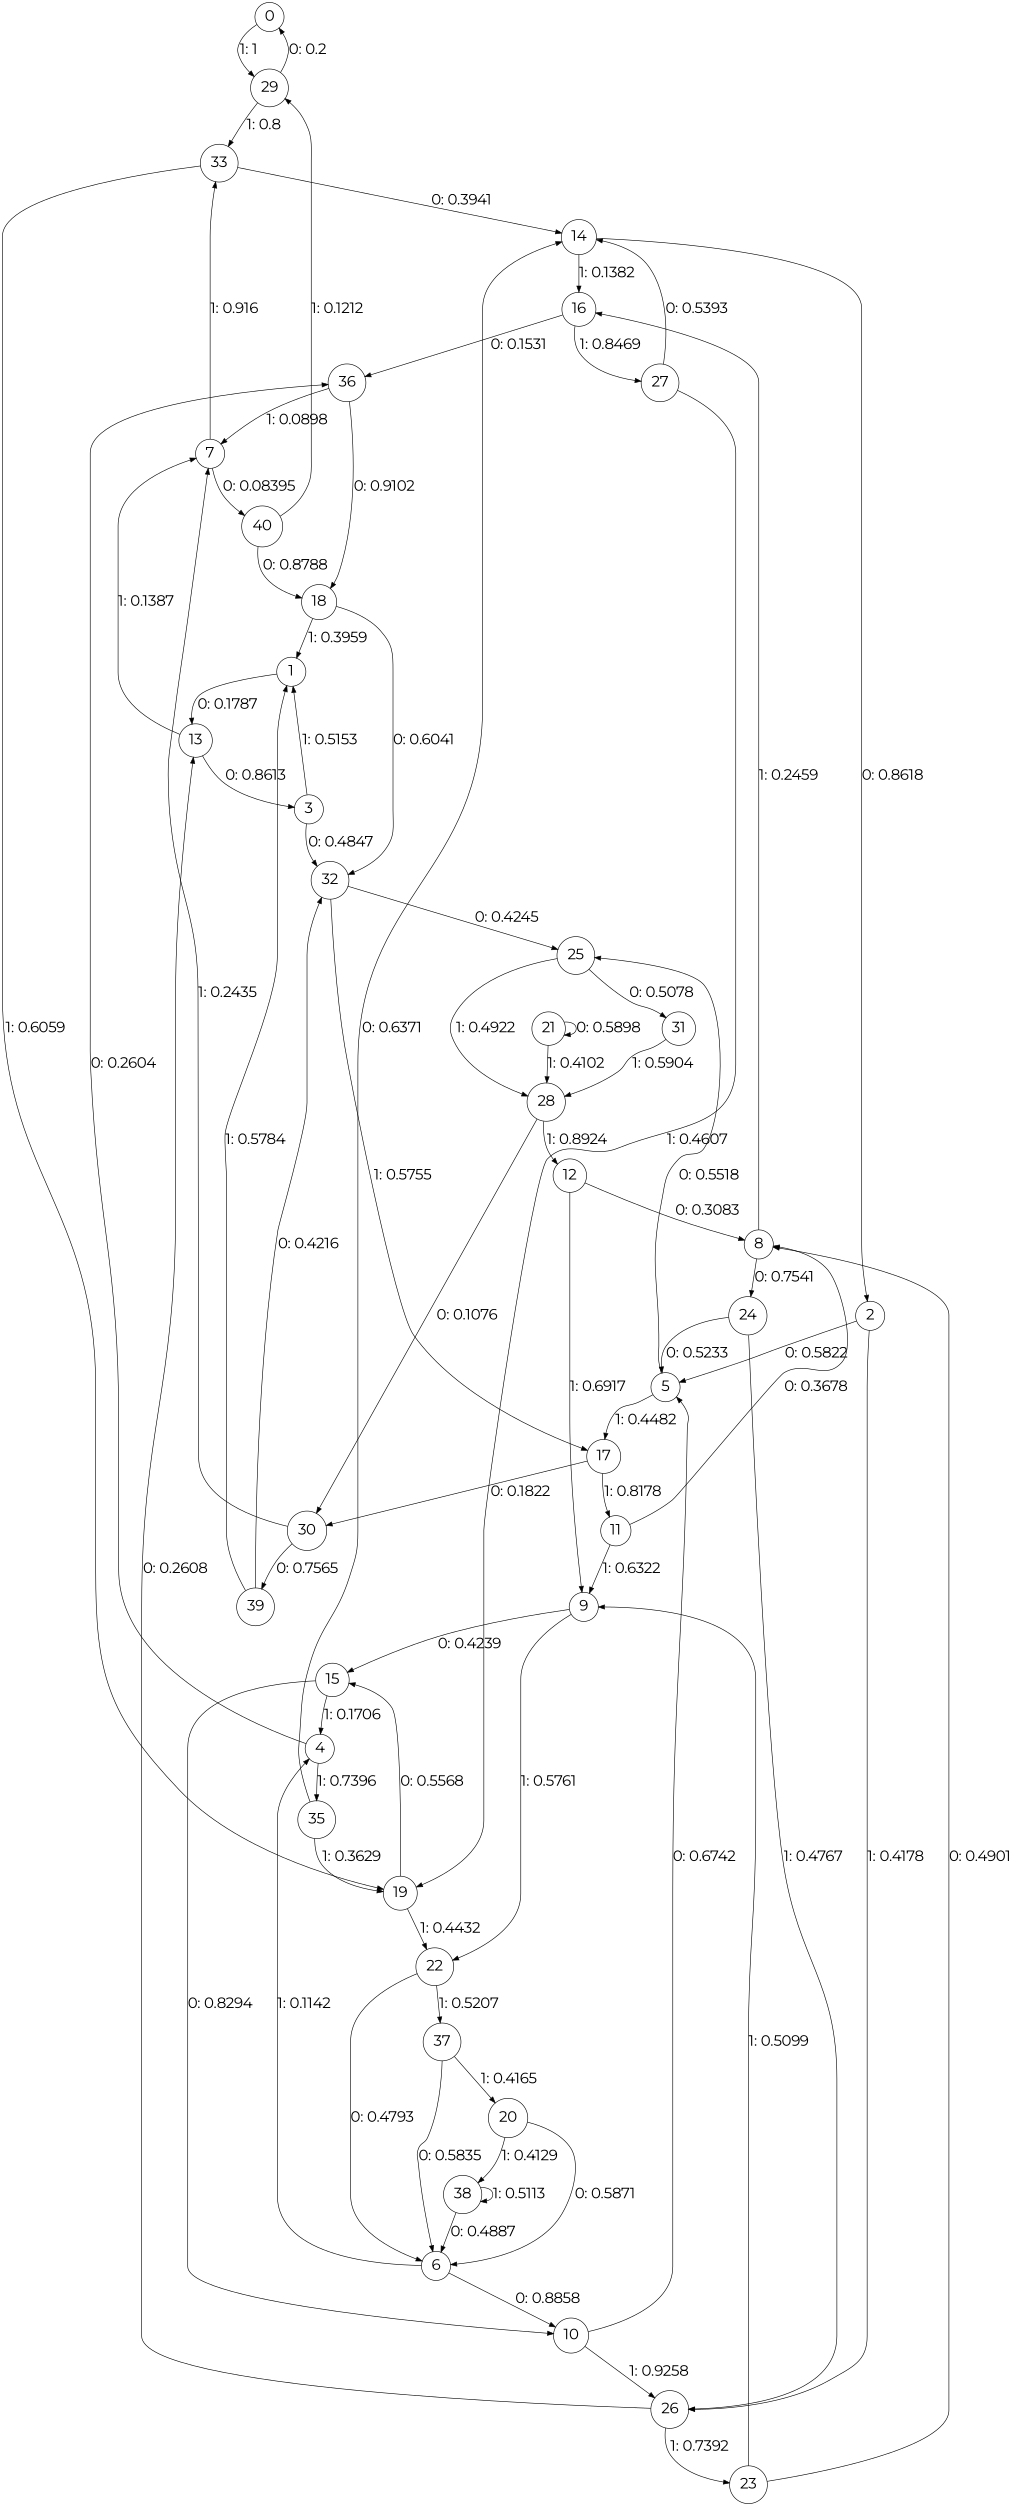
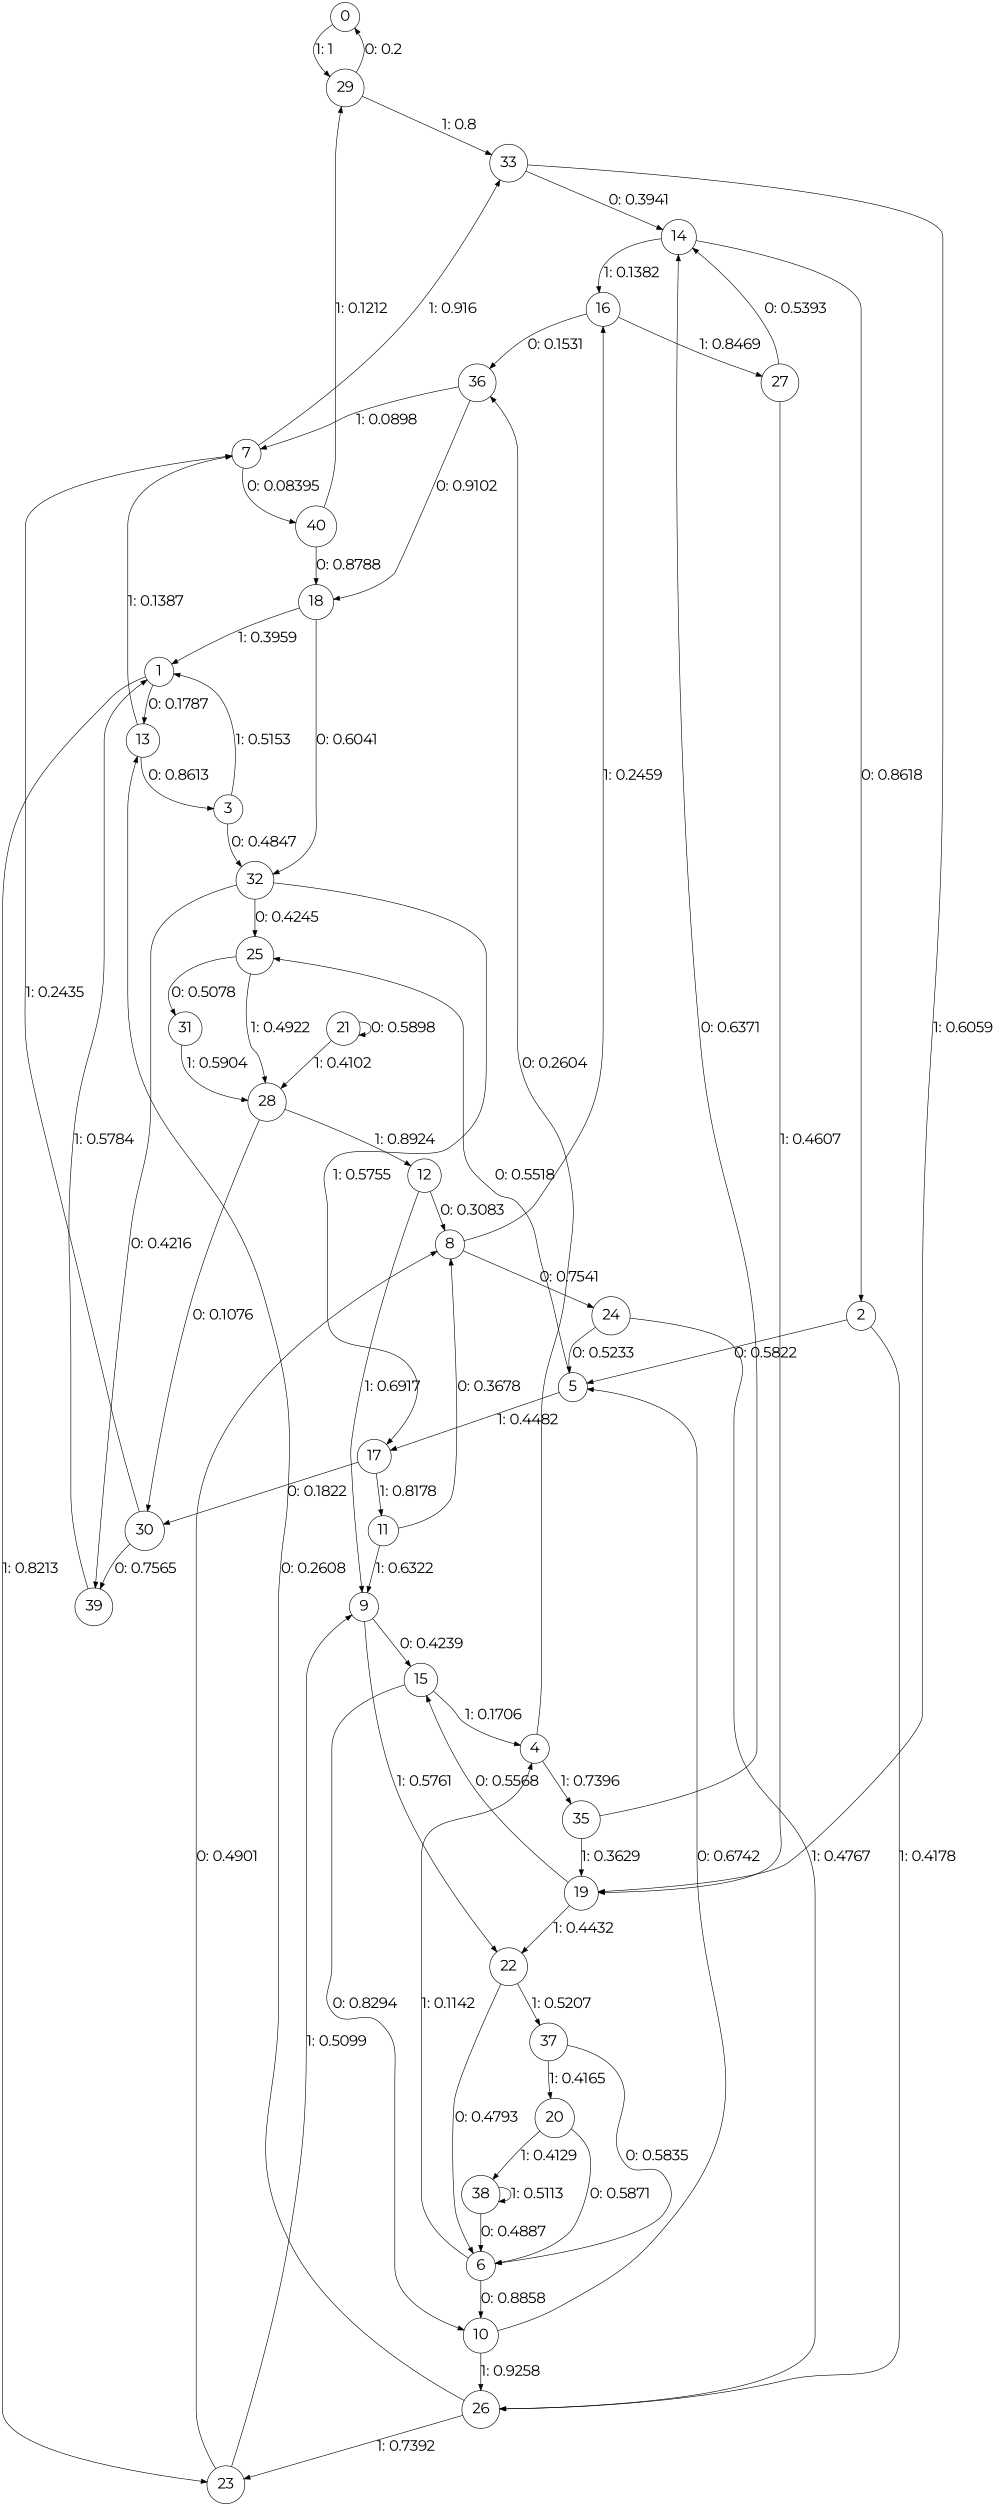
edge "39" -> "32": reversed
edge "1" -> "23": added, label "1: 0.8213"
